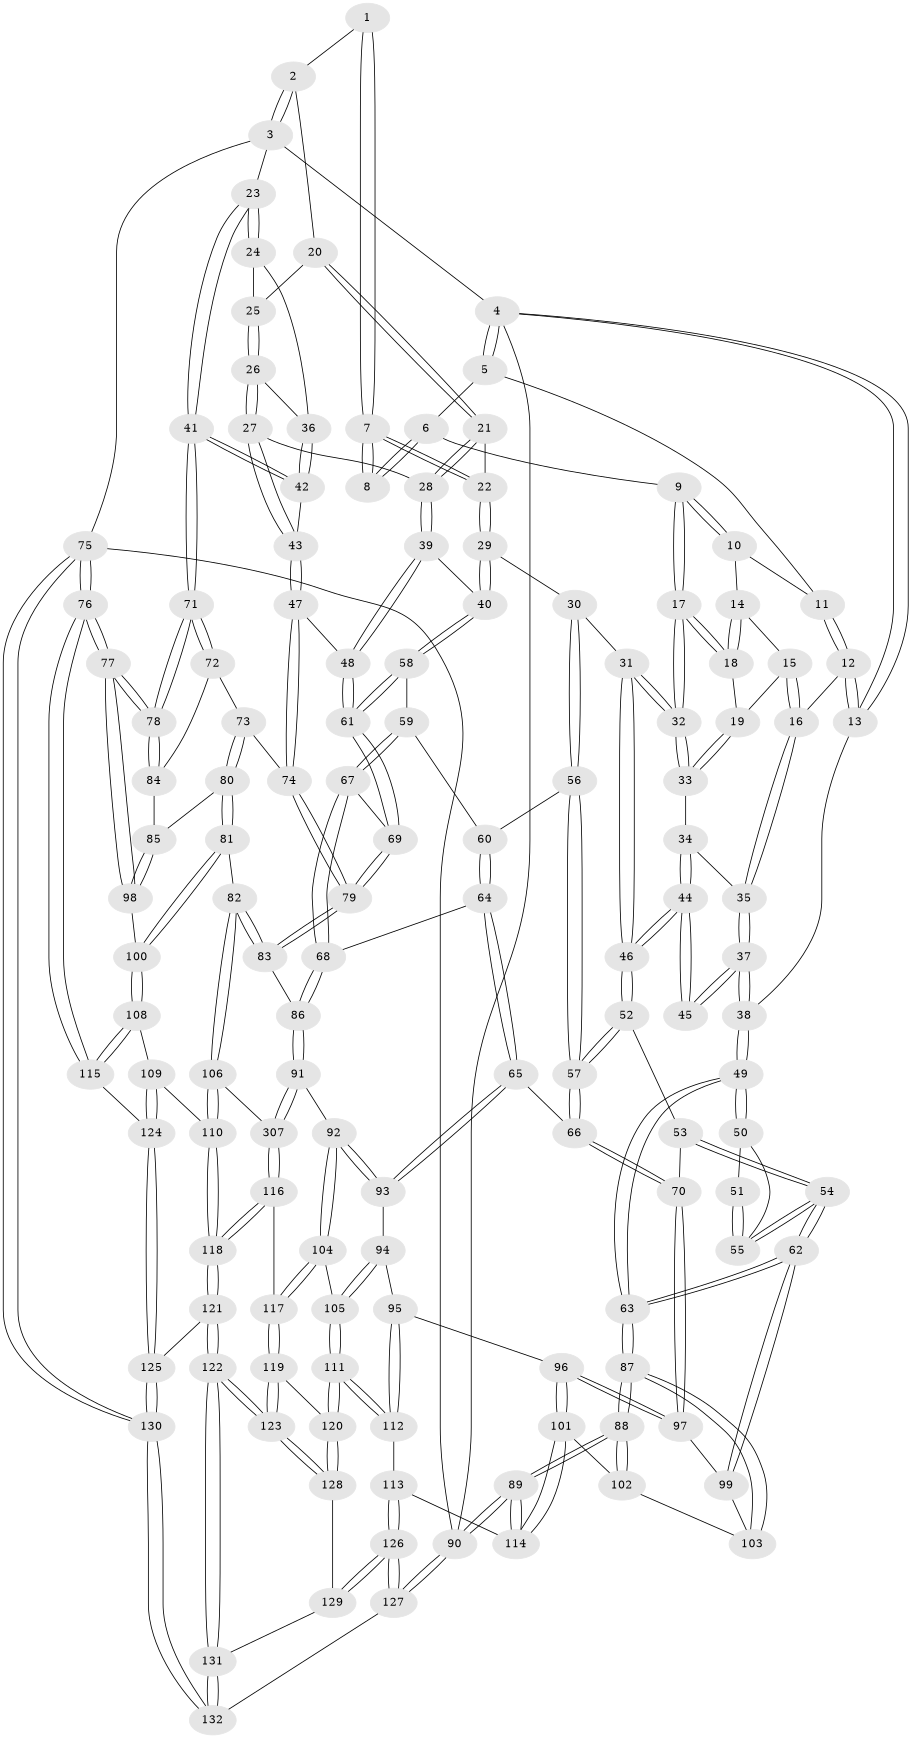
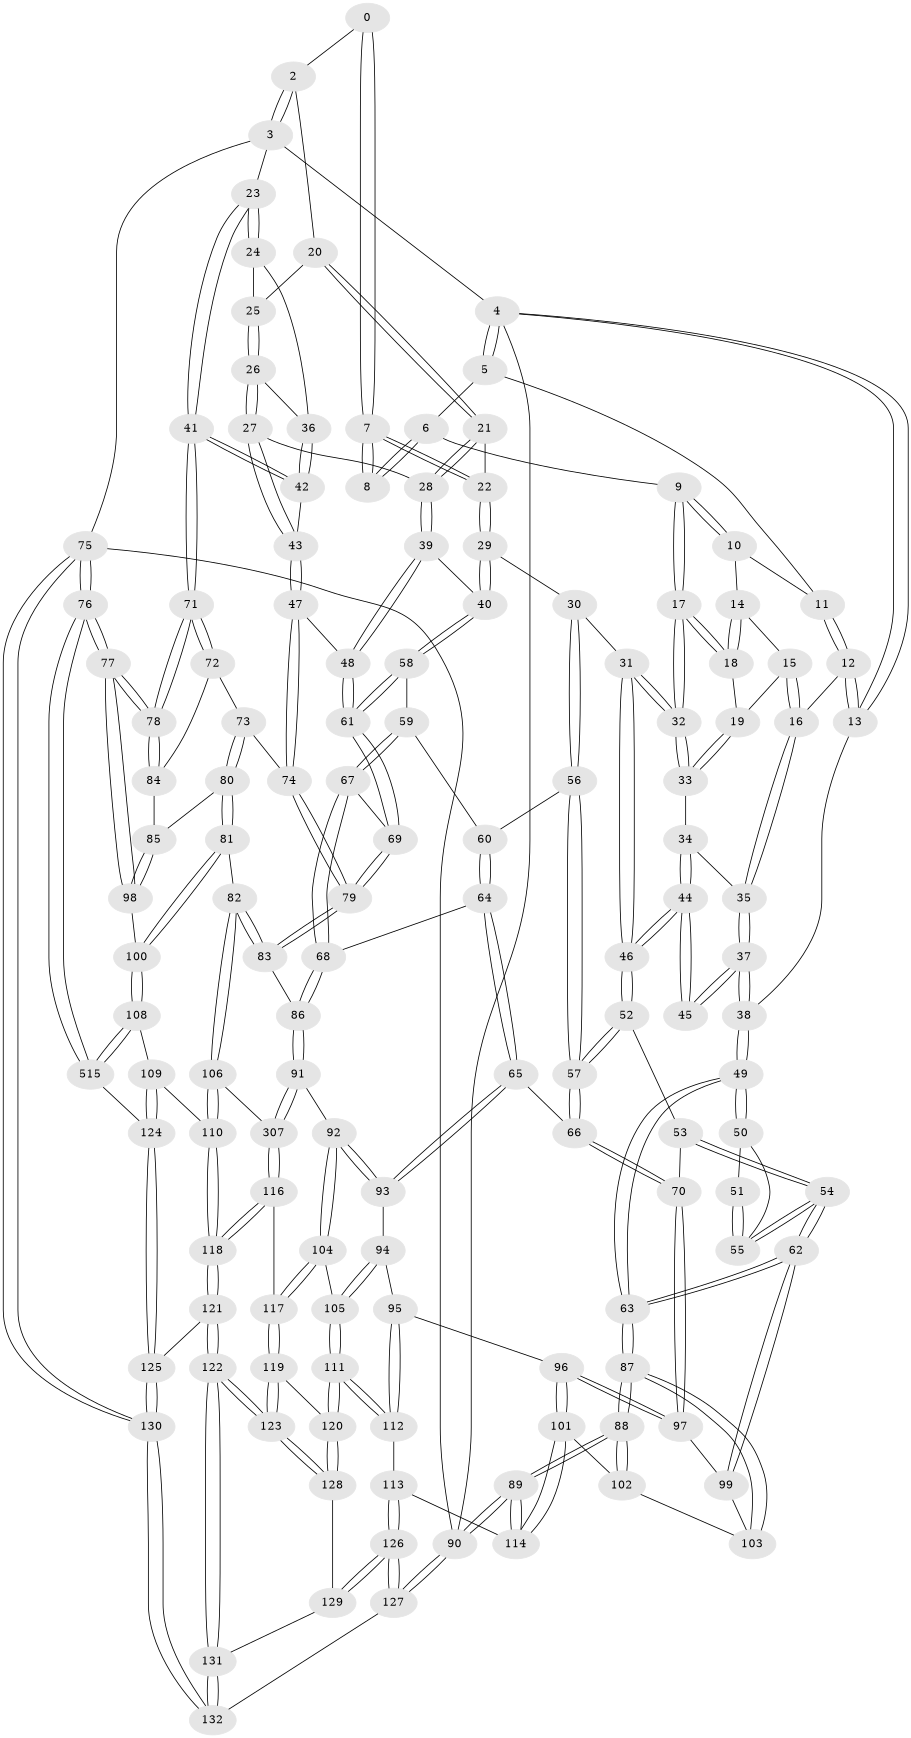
node "1": label "1" -> "0"
node "115": label "115" -> "515"
